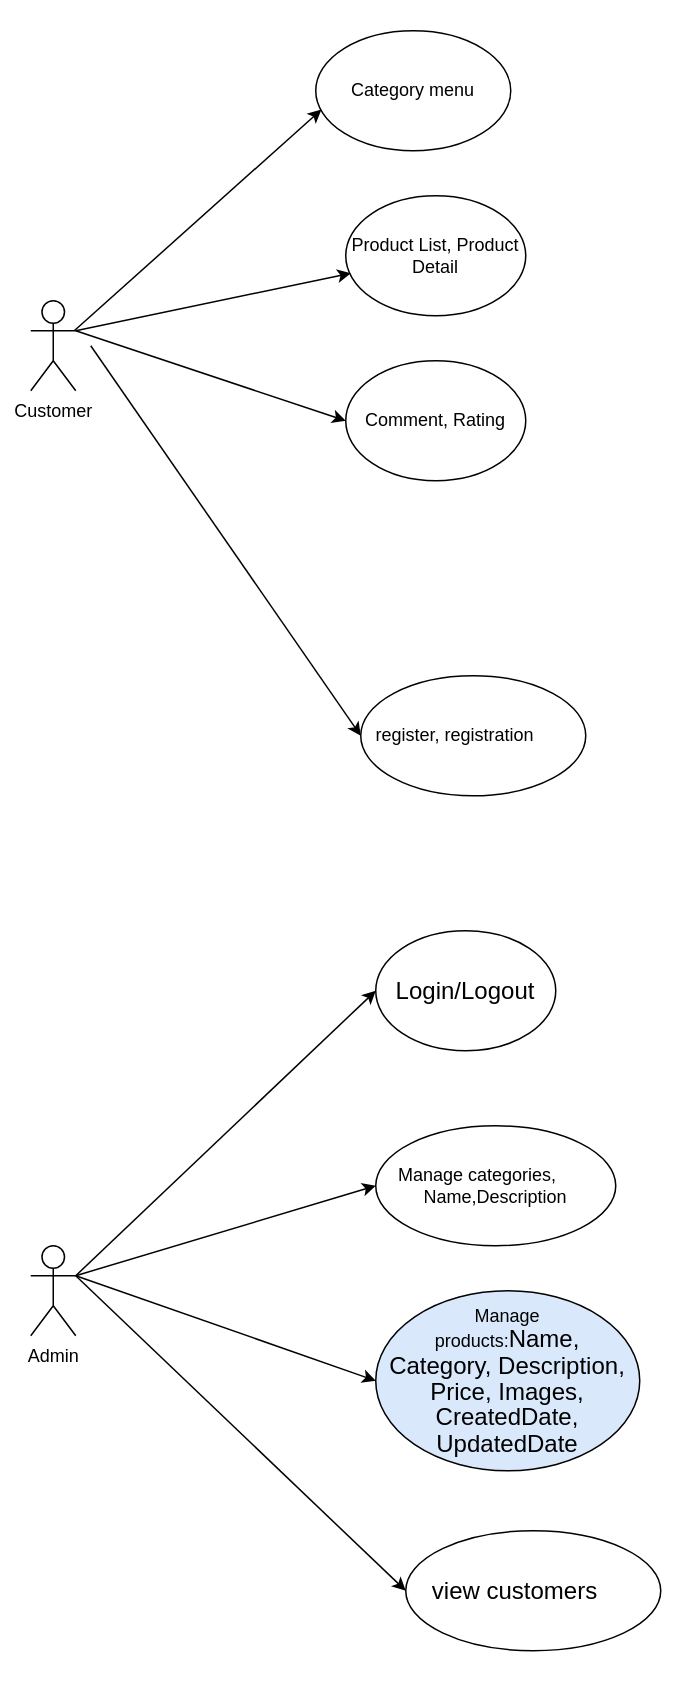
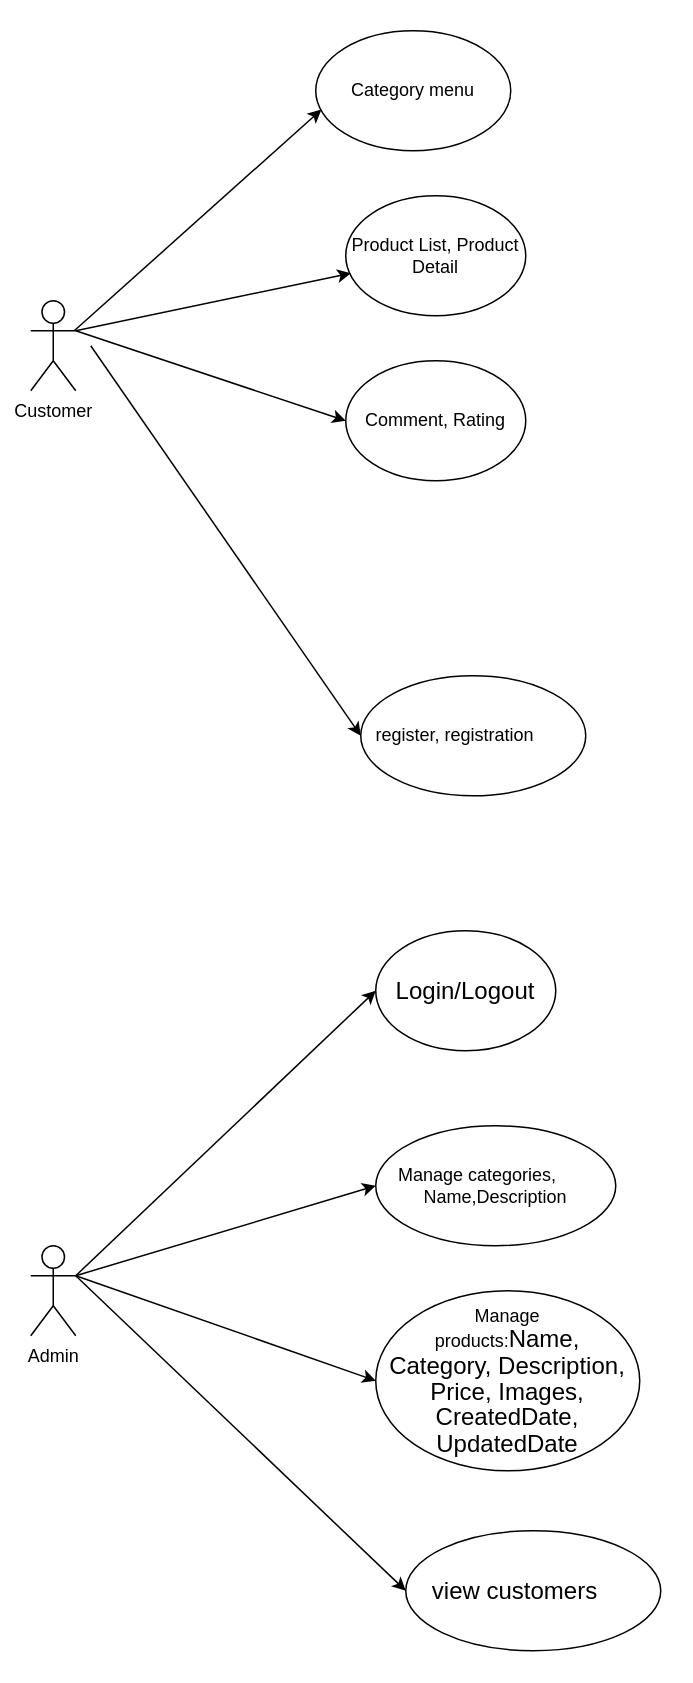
node "Manage products:Name, Category, Description, Price, Images, CreatedDate, UpdatedDate": fillcolor #dae8fc -> #ffffff
